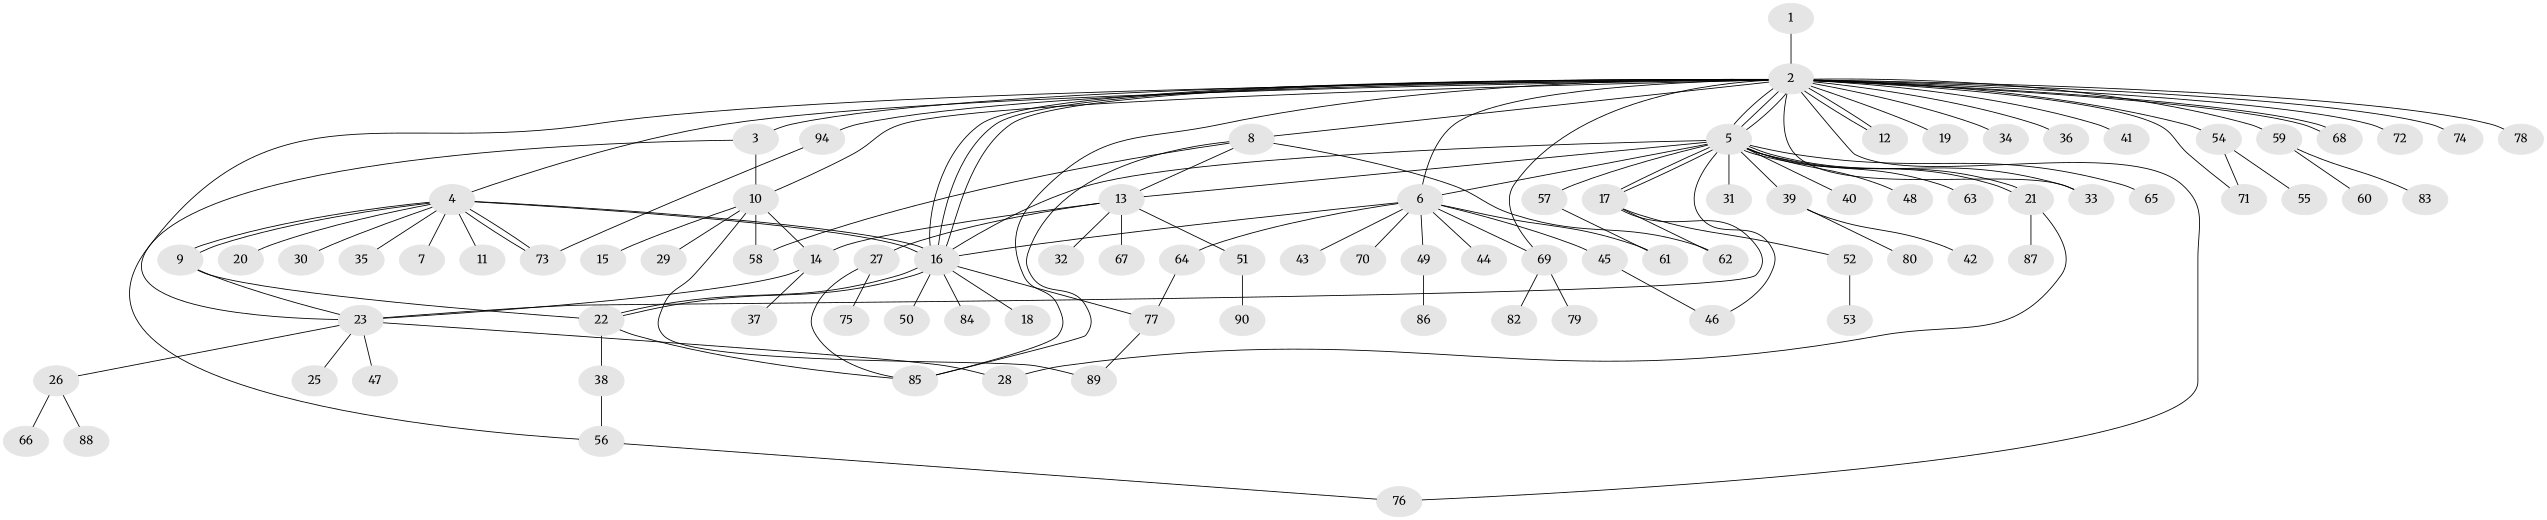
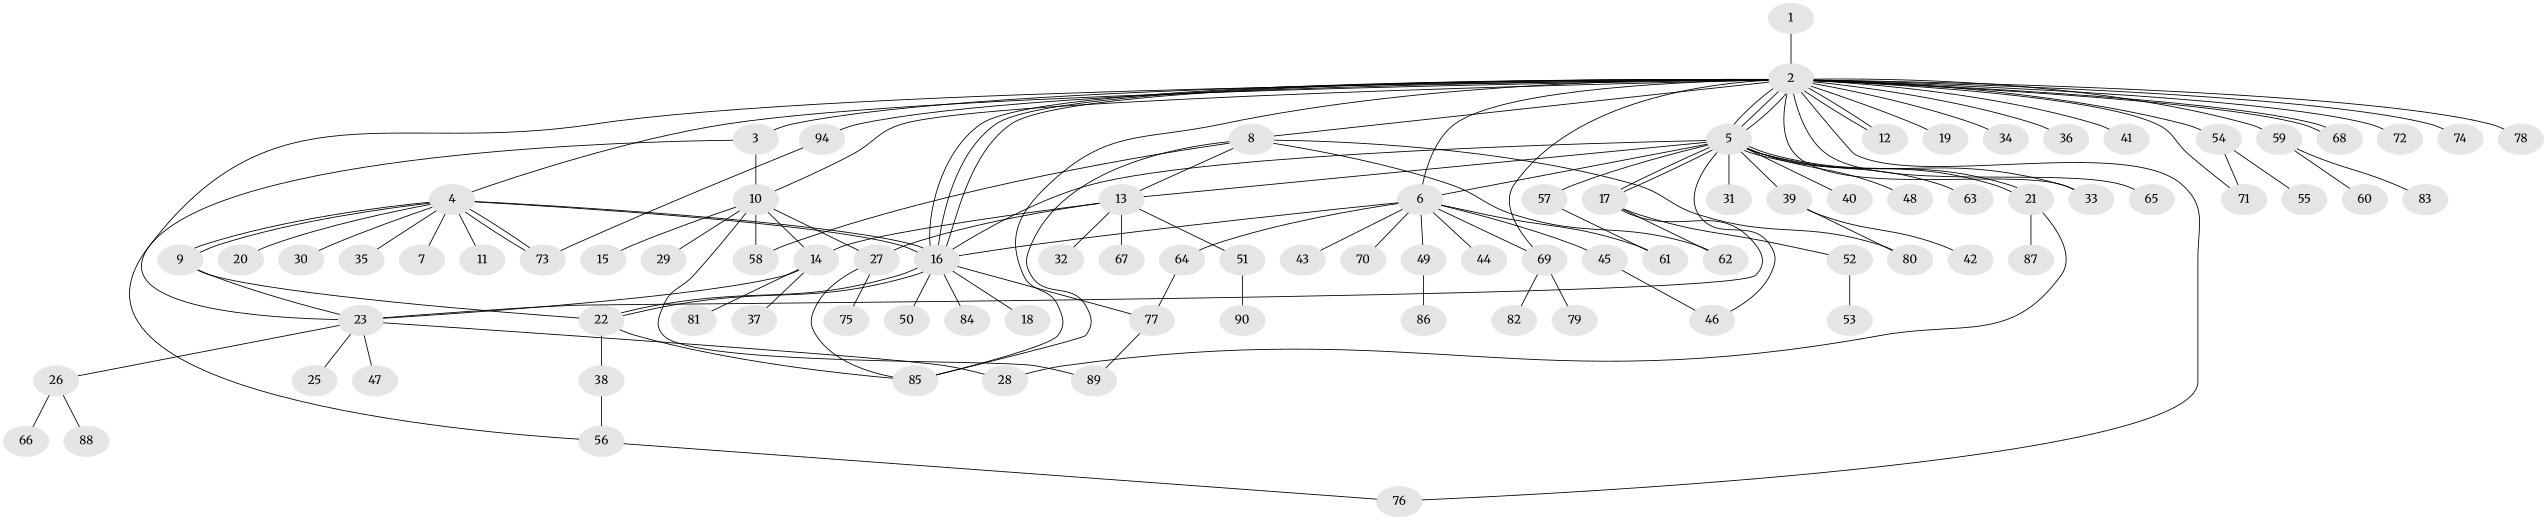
edge "5" -- "65": now "2" -- "65"
edge "8" -- "80": added
edge "10" -- "27": added
node "81": added
